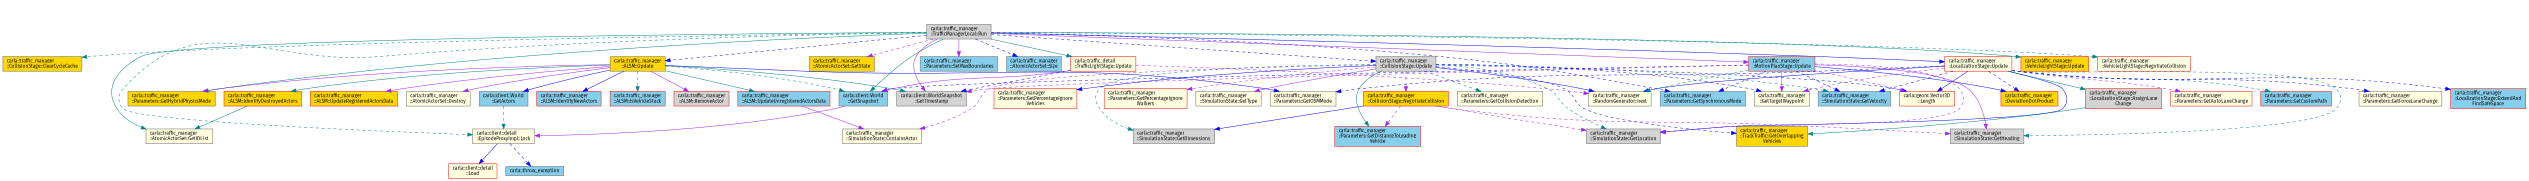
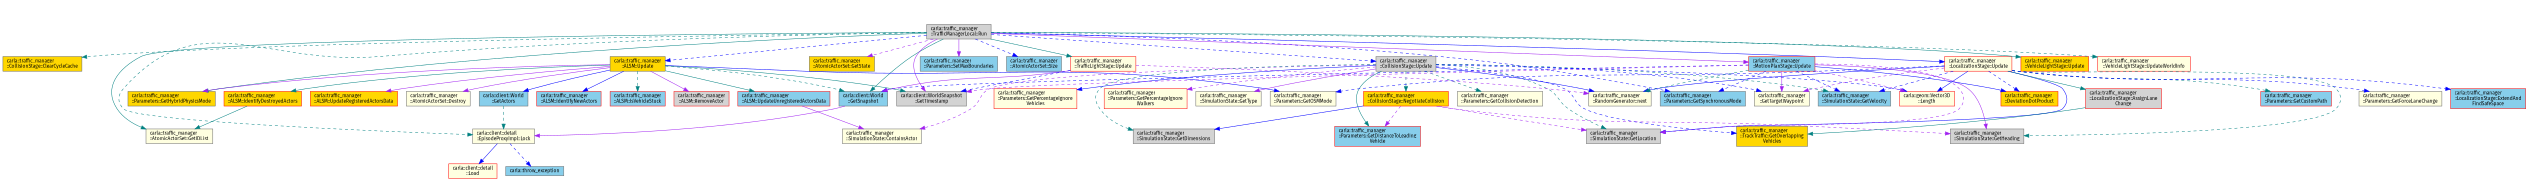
node "carla::traffic_detail ::TrafficLightStage::Update": label "carla::traffic_detail ::TrafficLightStage::Update" -> "carla::traffic_manager ::TrafficLightStage::Update"
node "carla::traffic_manager ::VehicleLightStage::NegotiateCollision": label "carla::traffic_manager ::VehicleLightStage::NegotiateCollision" -> "carla::traffic_manager ::VehicleLightStage::UpdateWorldInfo"
edge "carla::traffic_manager ::CollisionStage::Update" -> "carla::traffic_manager ::CollisionStage::NegotiateCollision": color purple -> teal
node "carla::traffic_manager ::Parameters::GetAutoLaneChange": removed
